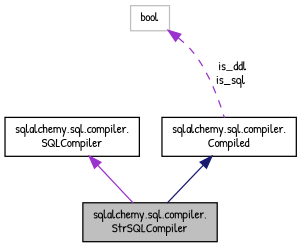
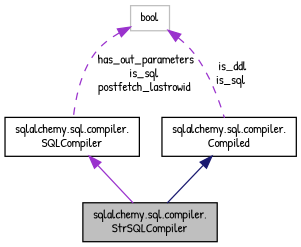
edge "sqlalchemy.sql.compiler. SQLCompiler" -> "bool": added, label "has_out_parameters is_sql postfetch_lastrowid"
